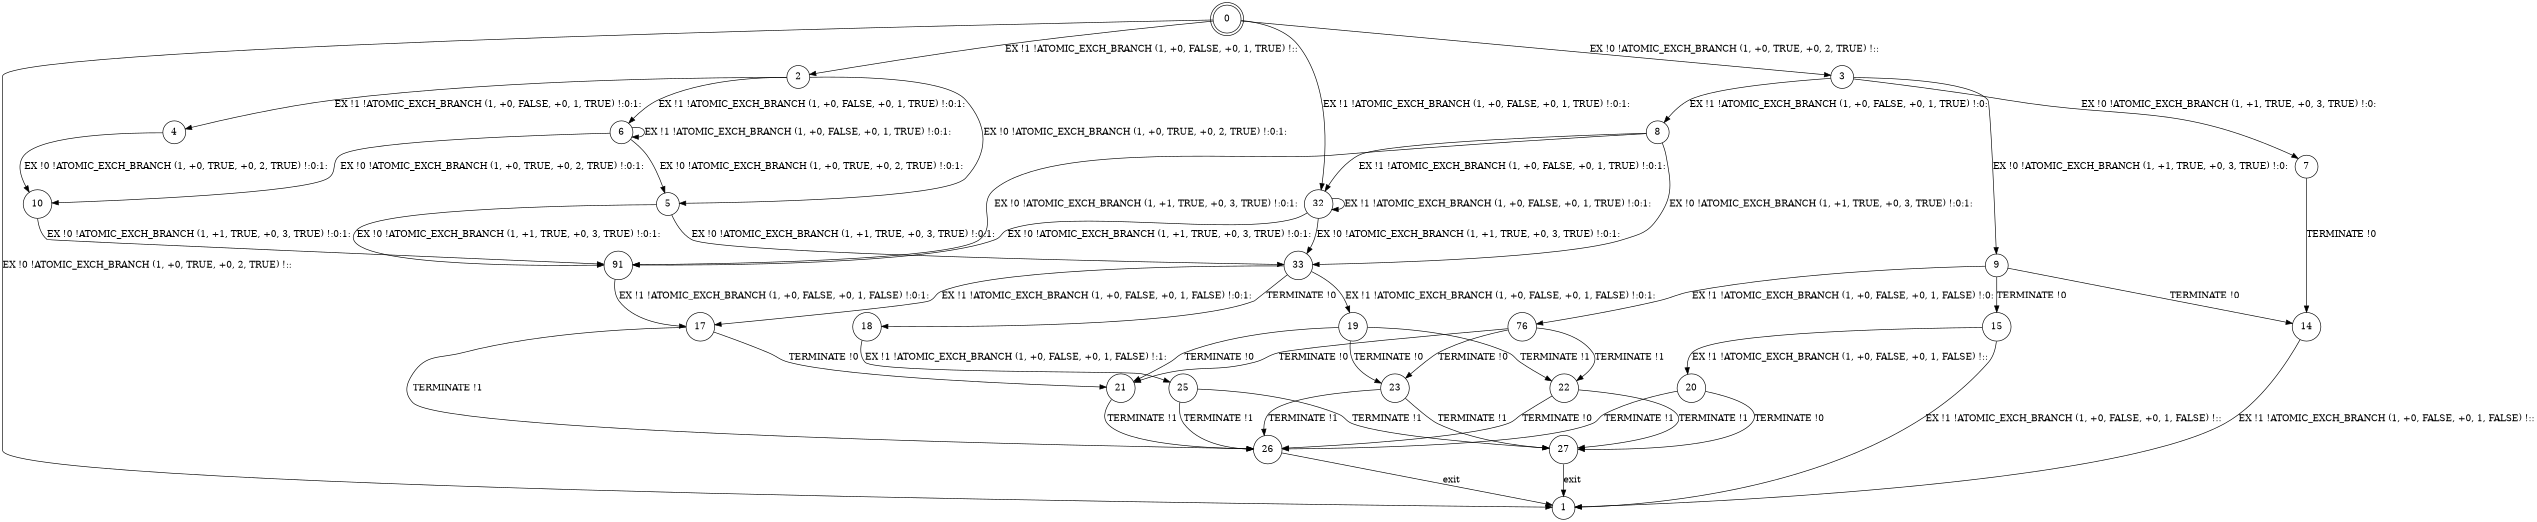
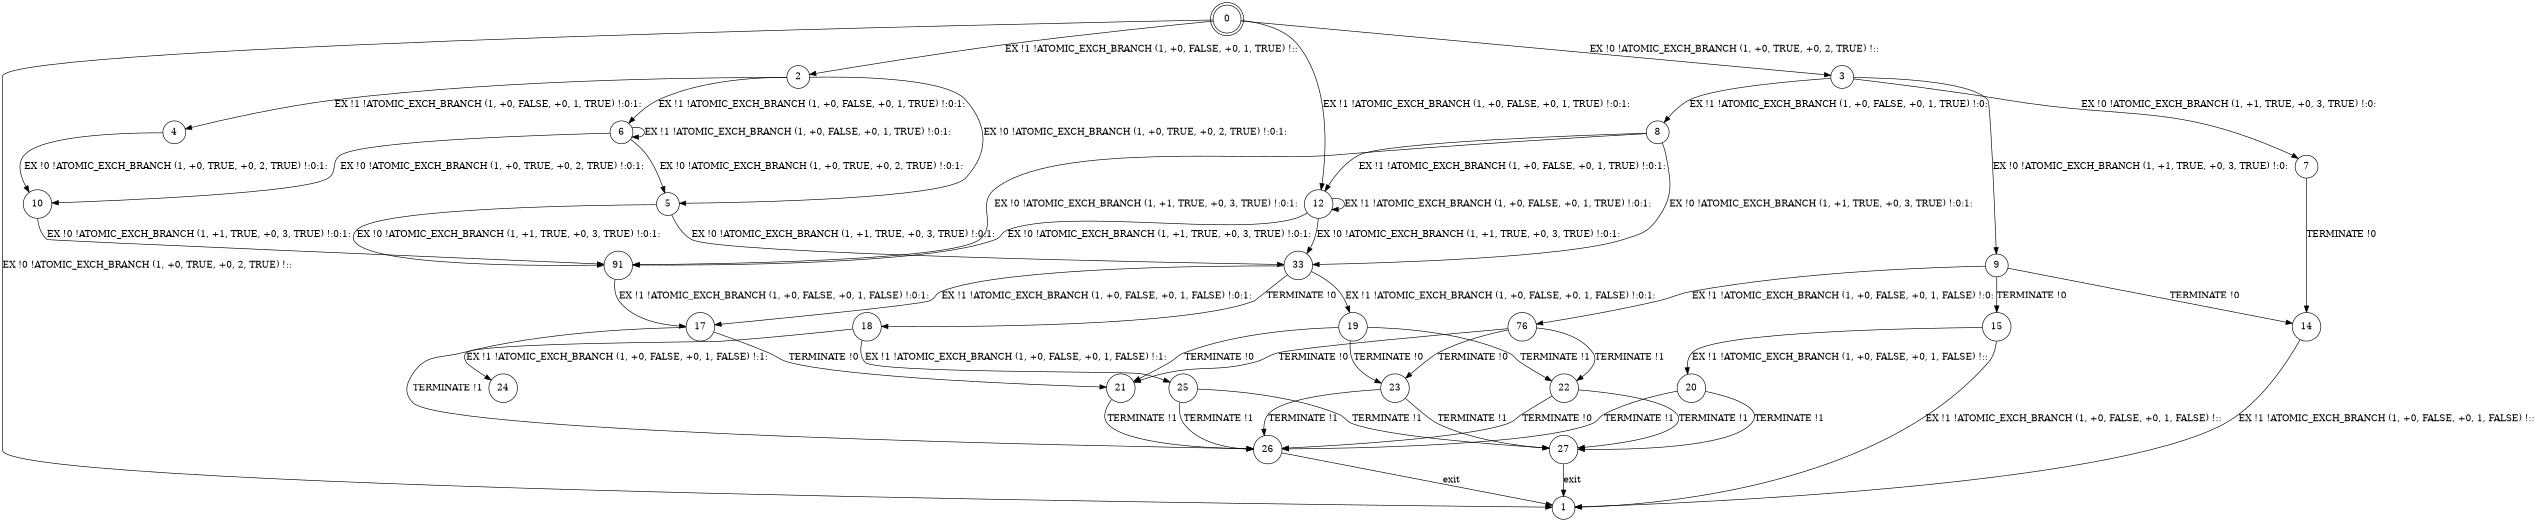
node "32": label "32" -> "12"
node "24": added
edge "20" -> "27": label "TERMINATE !0" -> "TERMINATE !1"
